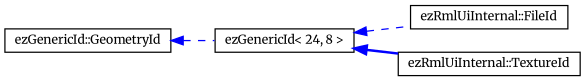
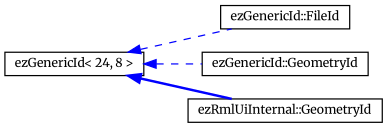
node "ezRmlUiInternal::FileId": label "ezRmlUiInternal::FileId" -> "ezGenericId::FileId"
edge "ezGenericId< 24, 8 >" -> "ezGenericId::GeometryId": reversed
node "ezRmlUiInternal::TextureId": label "ezRmlUiInternal::TextureId" -> "ezRmlUiInternal::GeometryId"
